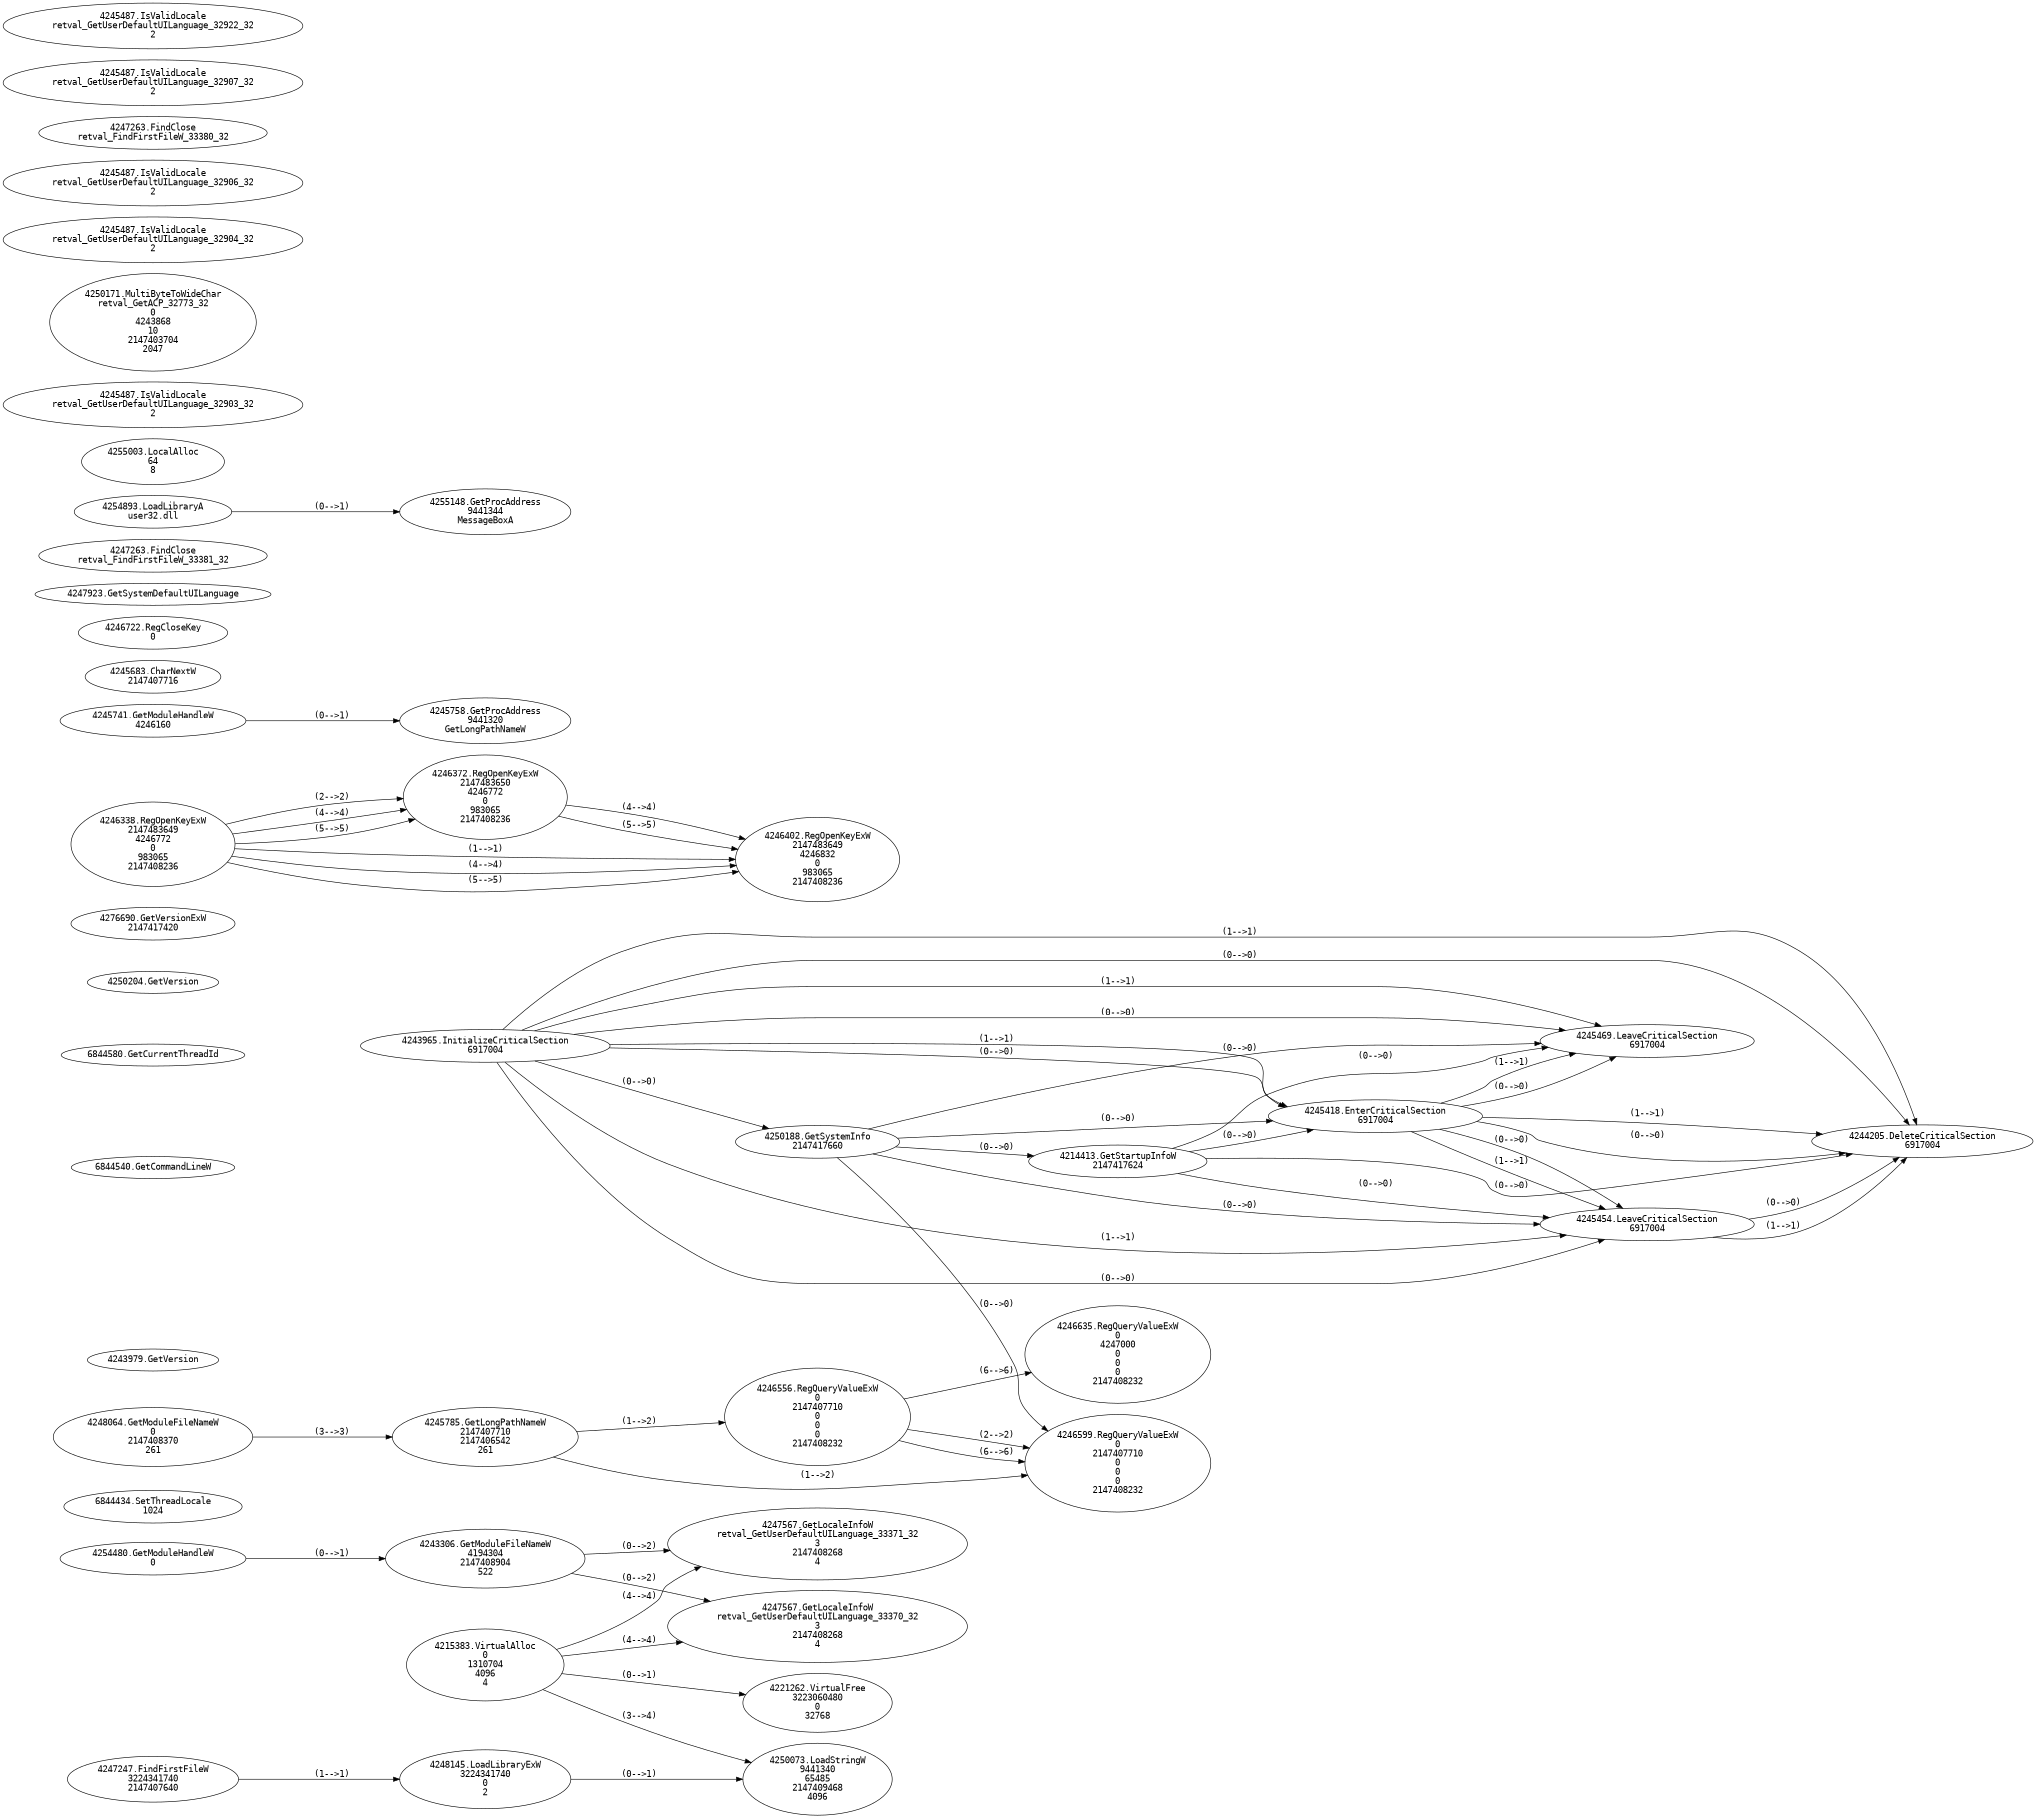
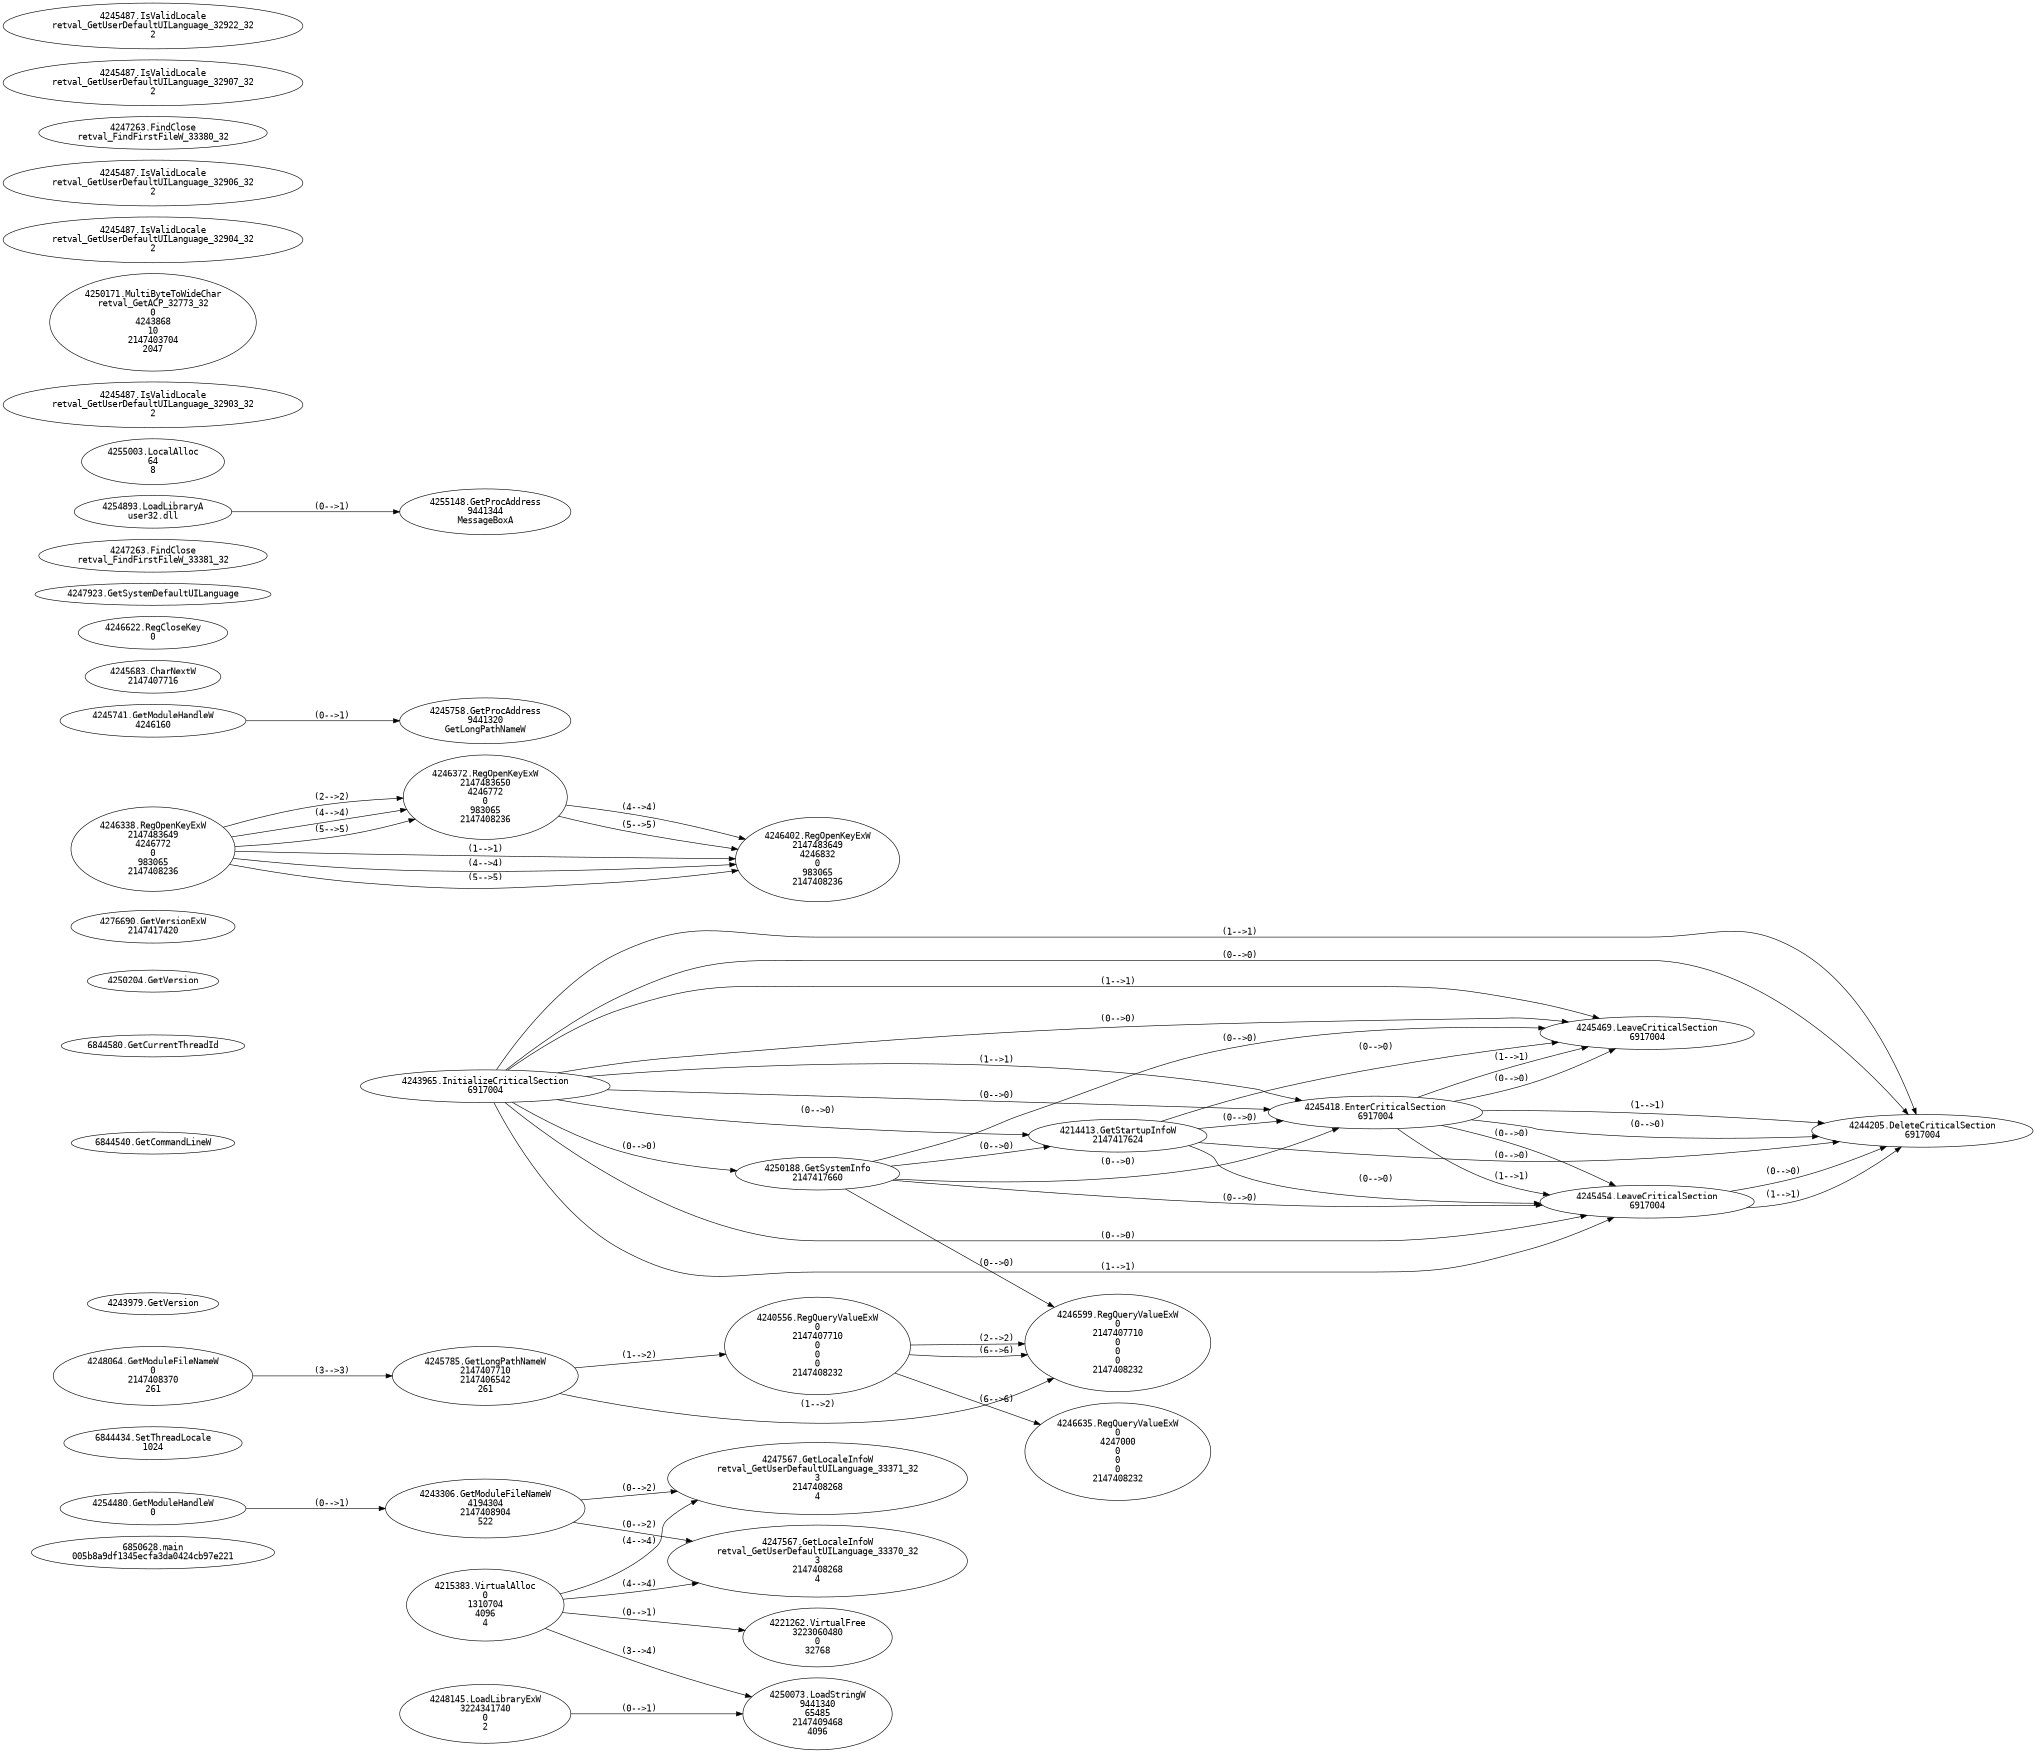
node "4246722.RegCloseKey 0": label "4246722.RegCloseKey 0" -> "4246622.RegCloseKey 0"
edge "4243965.InitializeCriticalSection 6917004" -> "4214413.GetStartupInfoW 2147417624": added, label "(0-->0)"
node "4246556.RegQueryValueExW 0 2147407710 0 0 0 2147408232": label "4246556.RegQueryValueExW 0 2147407710 0 0 0 2147408232" -> "4240556.RegQueryValueExW 0 2147407710 0 0 0 2147408232"
node "6850628.main 005b8a9df1345ecfa3da0424cb97e221": added
node "4247247.FindFirstFileW 3224341740 2147407640": removed
